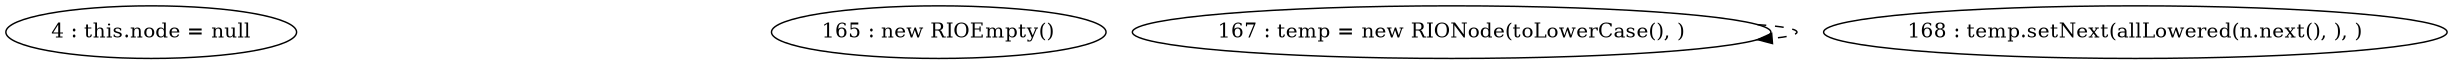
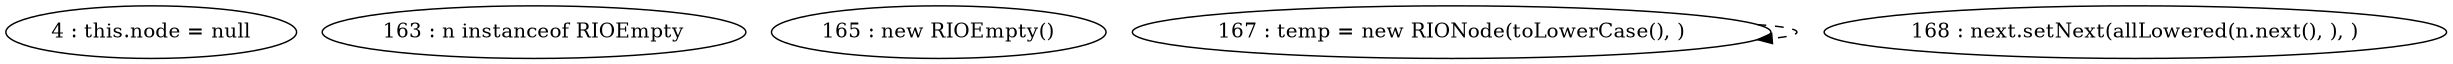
node "163 : n instanceof RIOEmpty": added
node "168 : temp.setNext(allLowered(n.next(), ), )": label "168 : temp.setNext(allLowered(n.next(), ), )" -> "168 : next.setNext(allLowered(n.next(), ), )"
